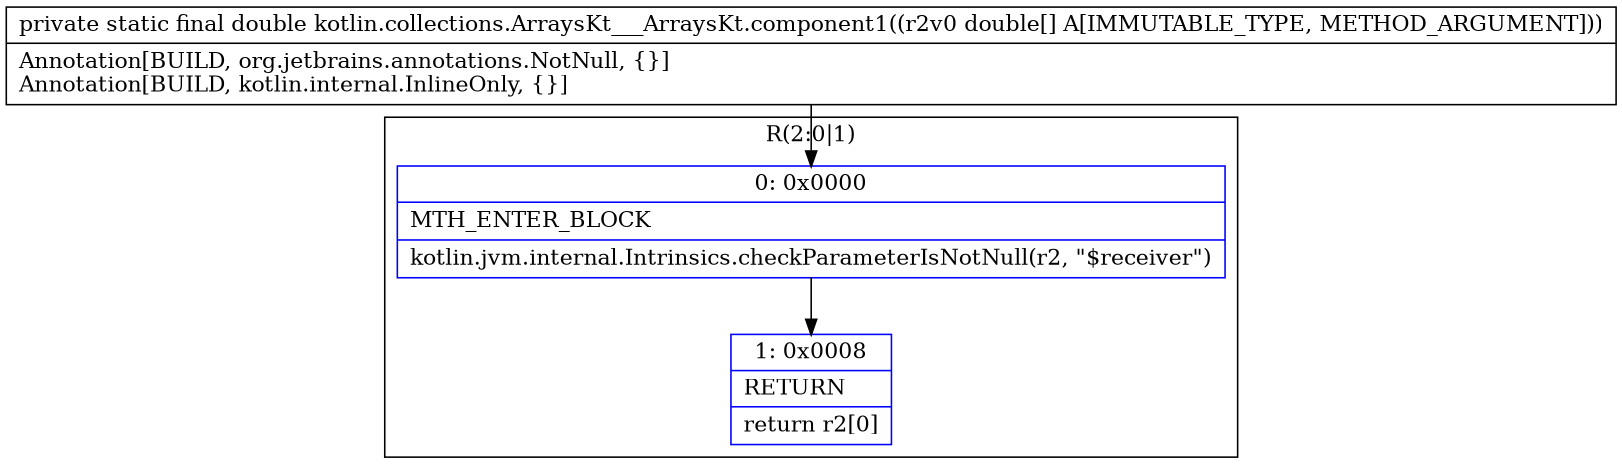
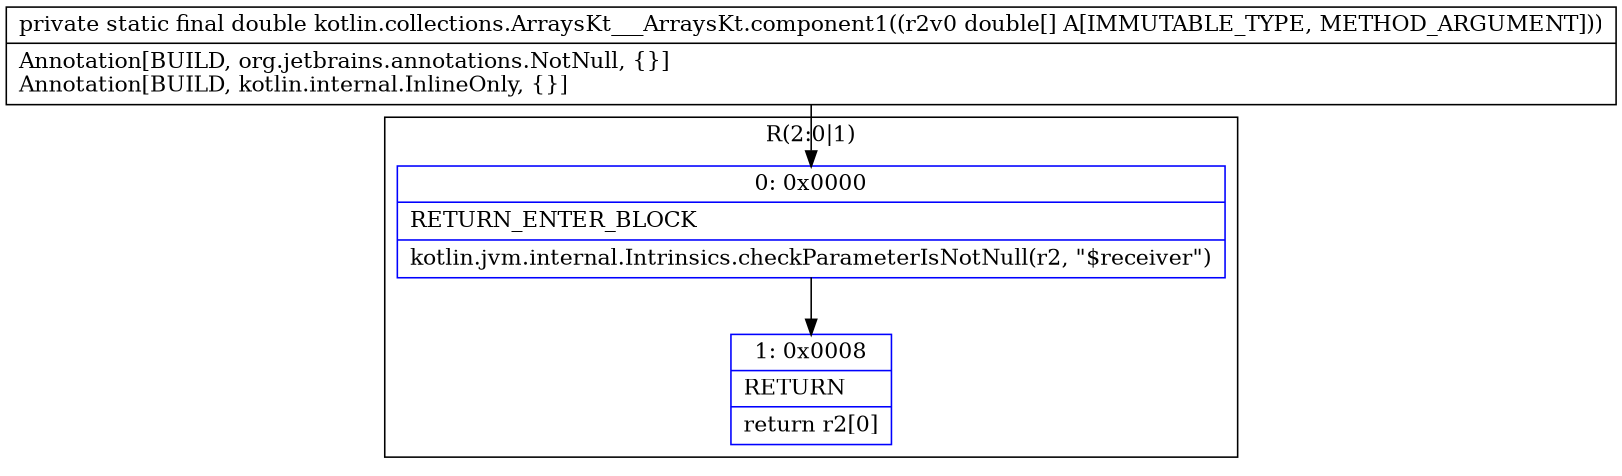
node "0: 0x0000": text "MTH_ENTER_BLOCK" -> "RETURN_ENTER_BLOCK"
